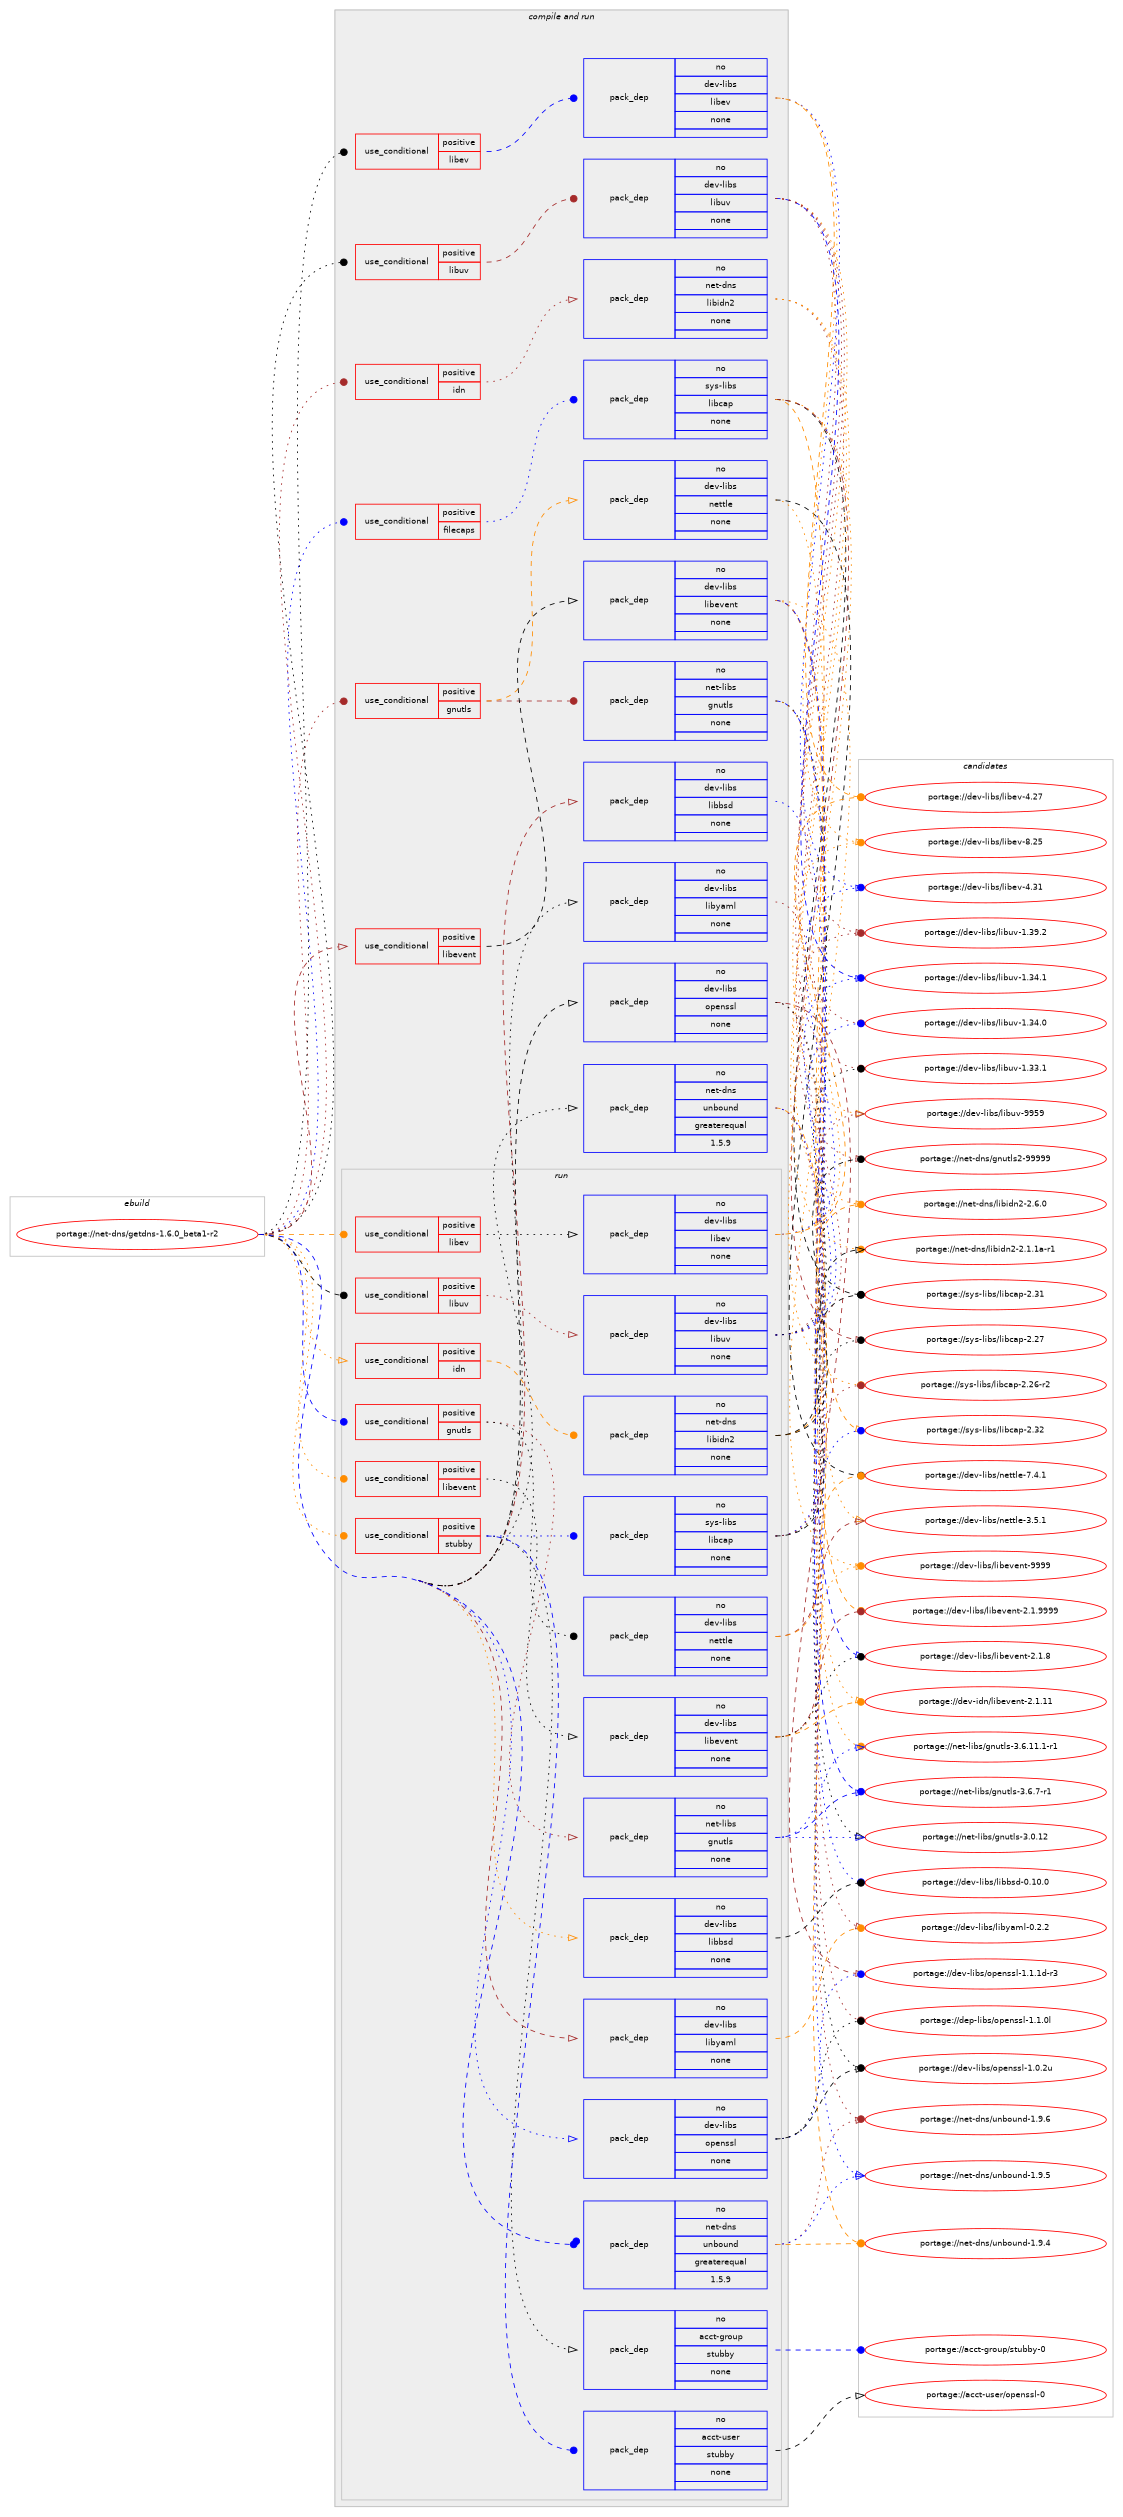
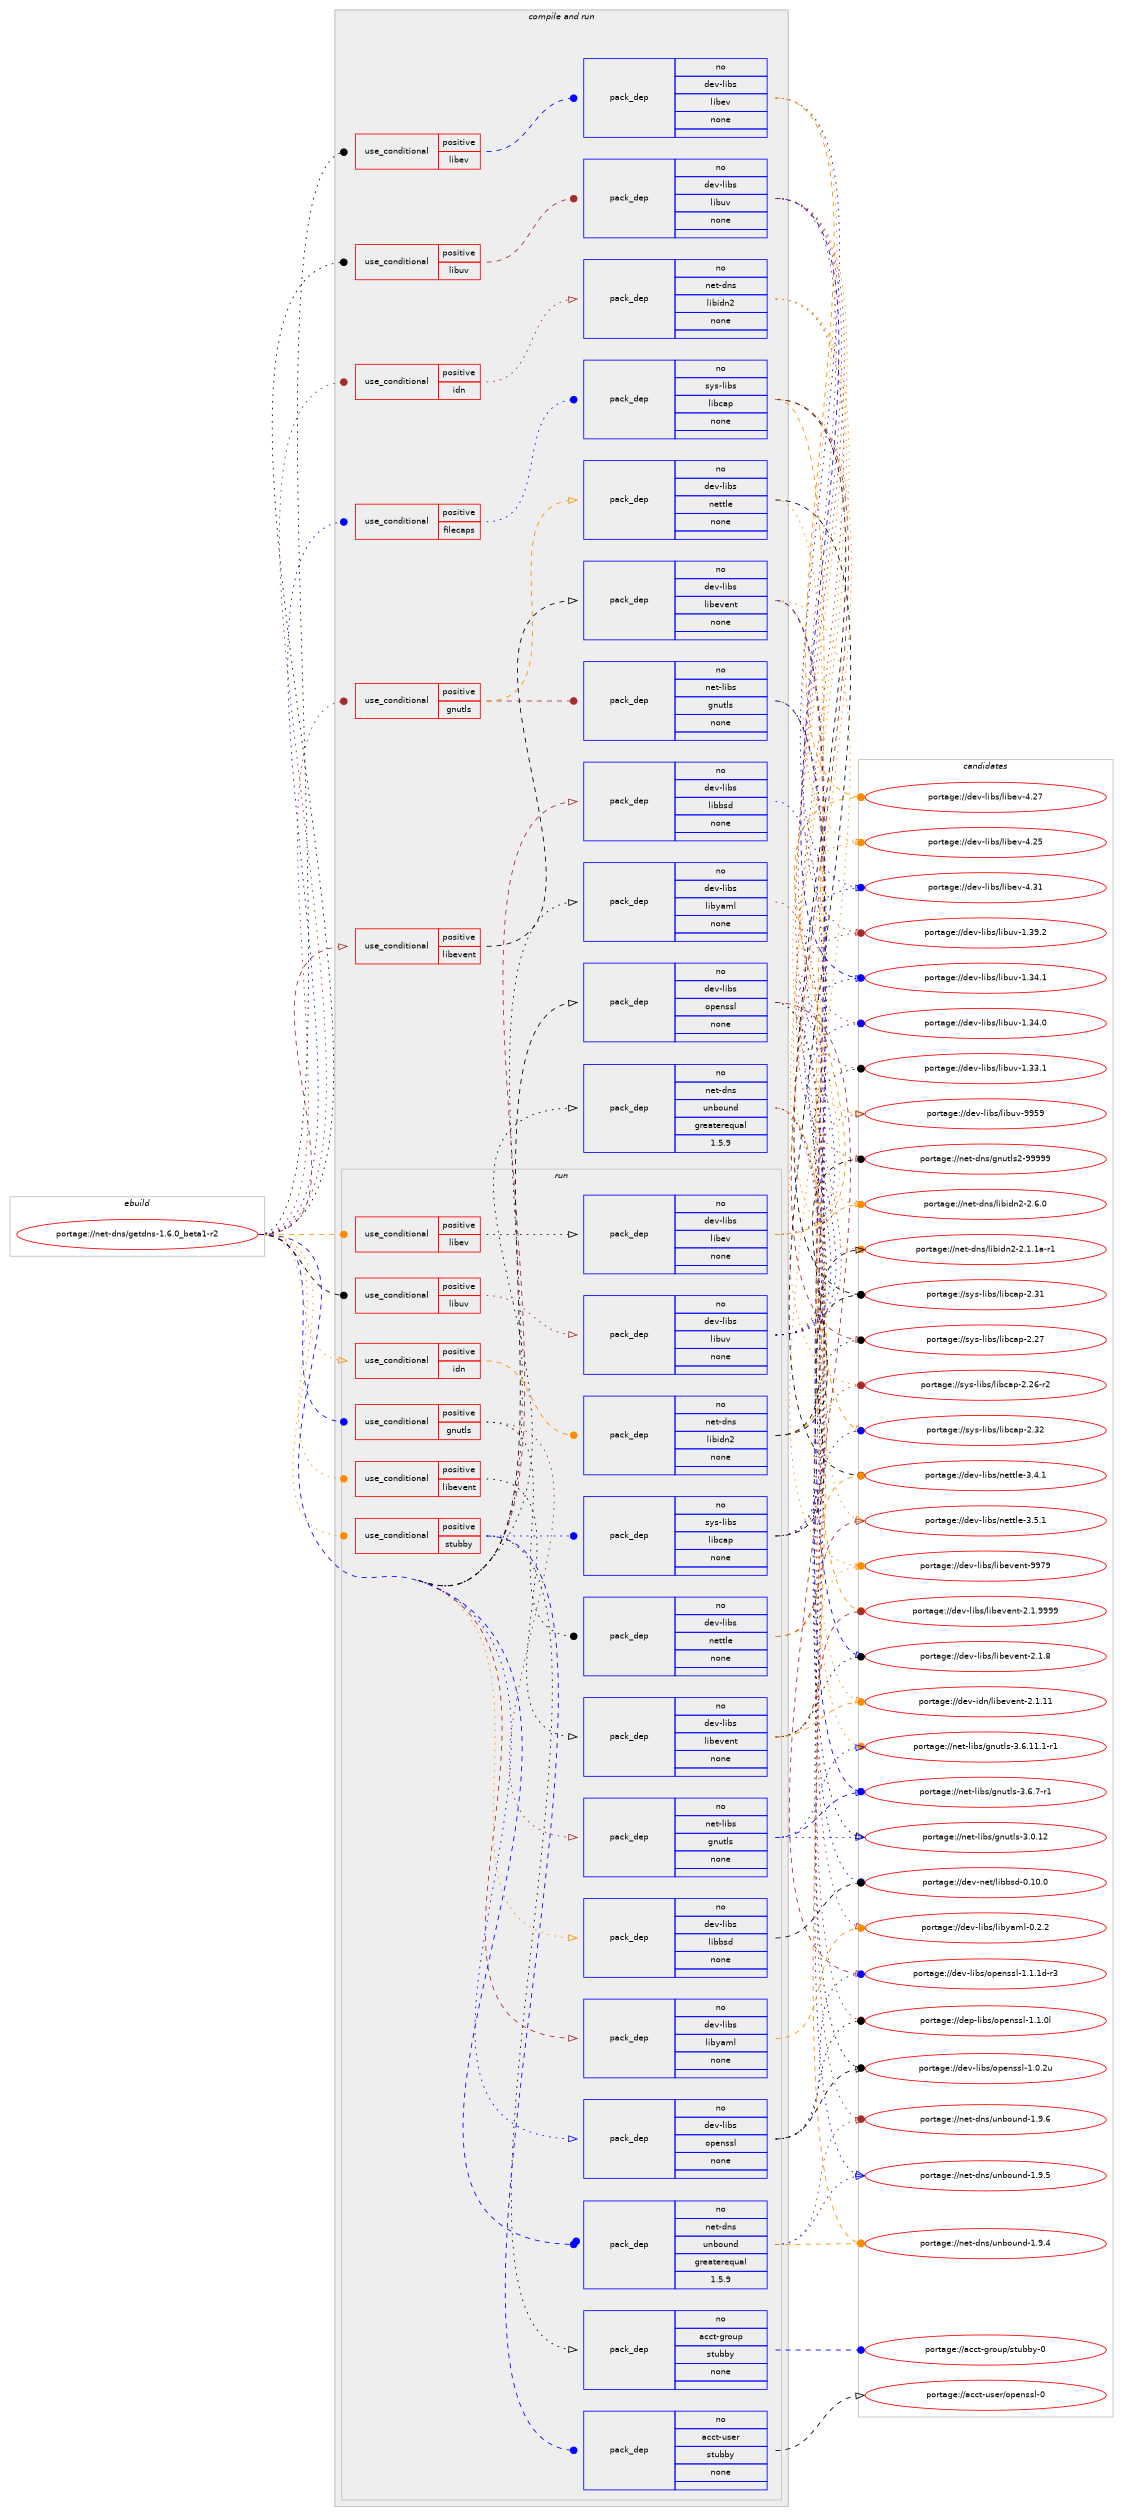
node "portage://dev-libs/libev-8.25": label "portage://dev-libs/libev-8.25" -> "portage://dev-libs/libev-4.25"
node "portage://dev-libs/nettle-7.4.1": label "portage://dev-libs/nettle-7.4.1" -> "portage://dev-libs/nettle-3.4.1"
node "portage://dev-libs/libevent-9999": label "portage://dev-libs/libevent-9999" -> "portage://dev-libs/libevent-9979"
node "portage://dev-libs/libbsd-0.10.0": label "portage://dev-libs/libbsd-0.10.0" -> "portage://dev-net/libbsd-0.10.0"
